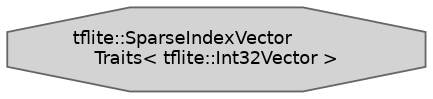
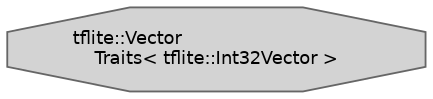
node "tflite::SparseIndexVector Traits< tflite::Int32Vector >": label "tflite::SparseIndexVector Traits< tflite::Int32Vector >" -> "tflite::Vector Traits< tflite::Int32Vector >"
